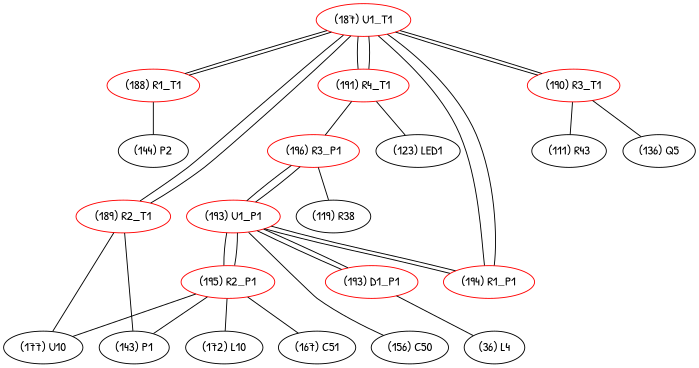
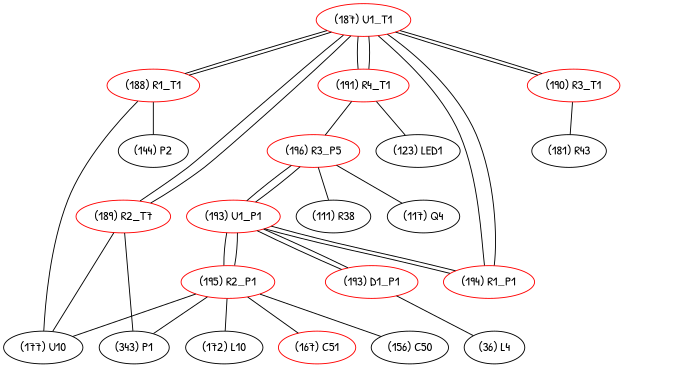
node "(196) R3_P1": label "(196) R3_P1" -> "(196) R3_P5"
node "(111) R43": label "(111) R43" -> "(181) R43"
node "(136) Q5": removed
edge "(188) R1_T1" -- "(177) U10": added
node "(189) R2_T1": label "(189) R2_T1" -> "(189) R2_T7"
node "(119) R38": label "(119) R38" -> "(111) R38"
node "(117) Q4": added
edge "(193) U1_P1" -- "(156) C50": now "(195) R2_P1" -- "(156) C50"
node "(143) P1": label "(143) P1" -> "(343) P1"
node "(167) C51": color black -> red
